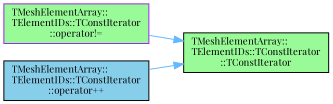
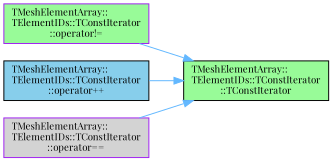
node "TMeshElementArray:: TElementIDs::TConstIterator ::operator==": added
